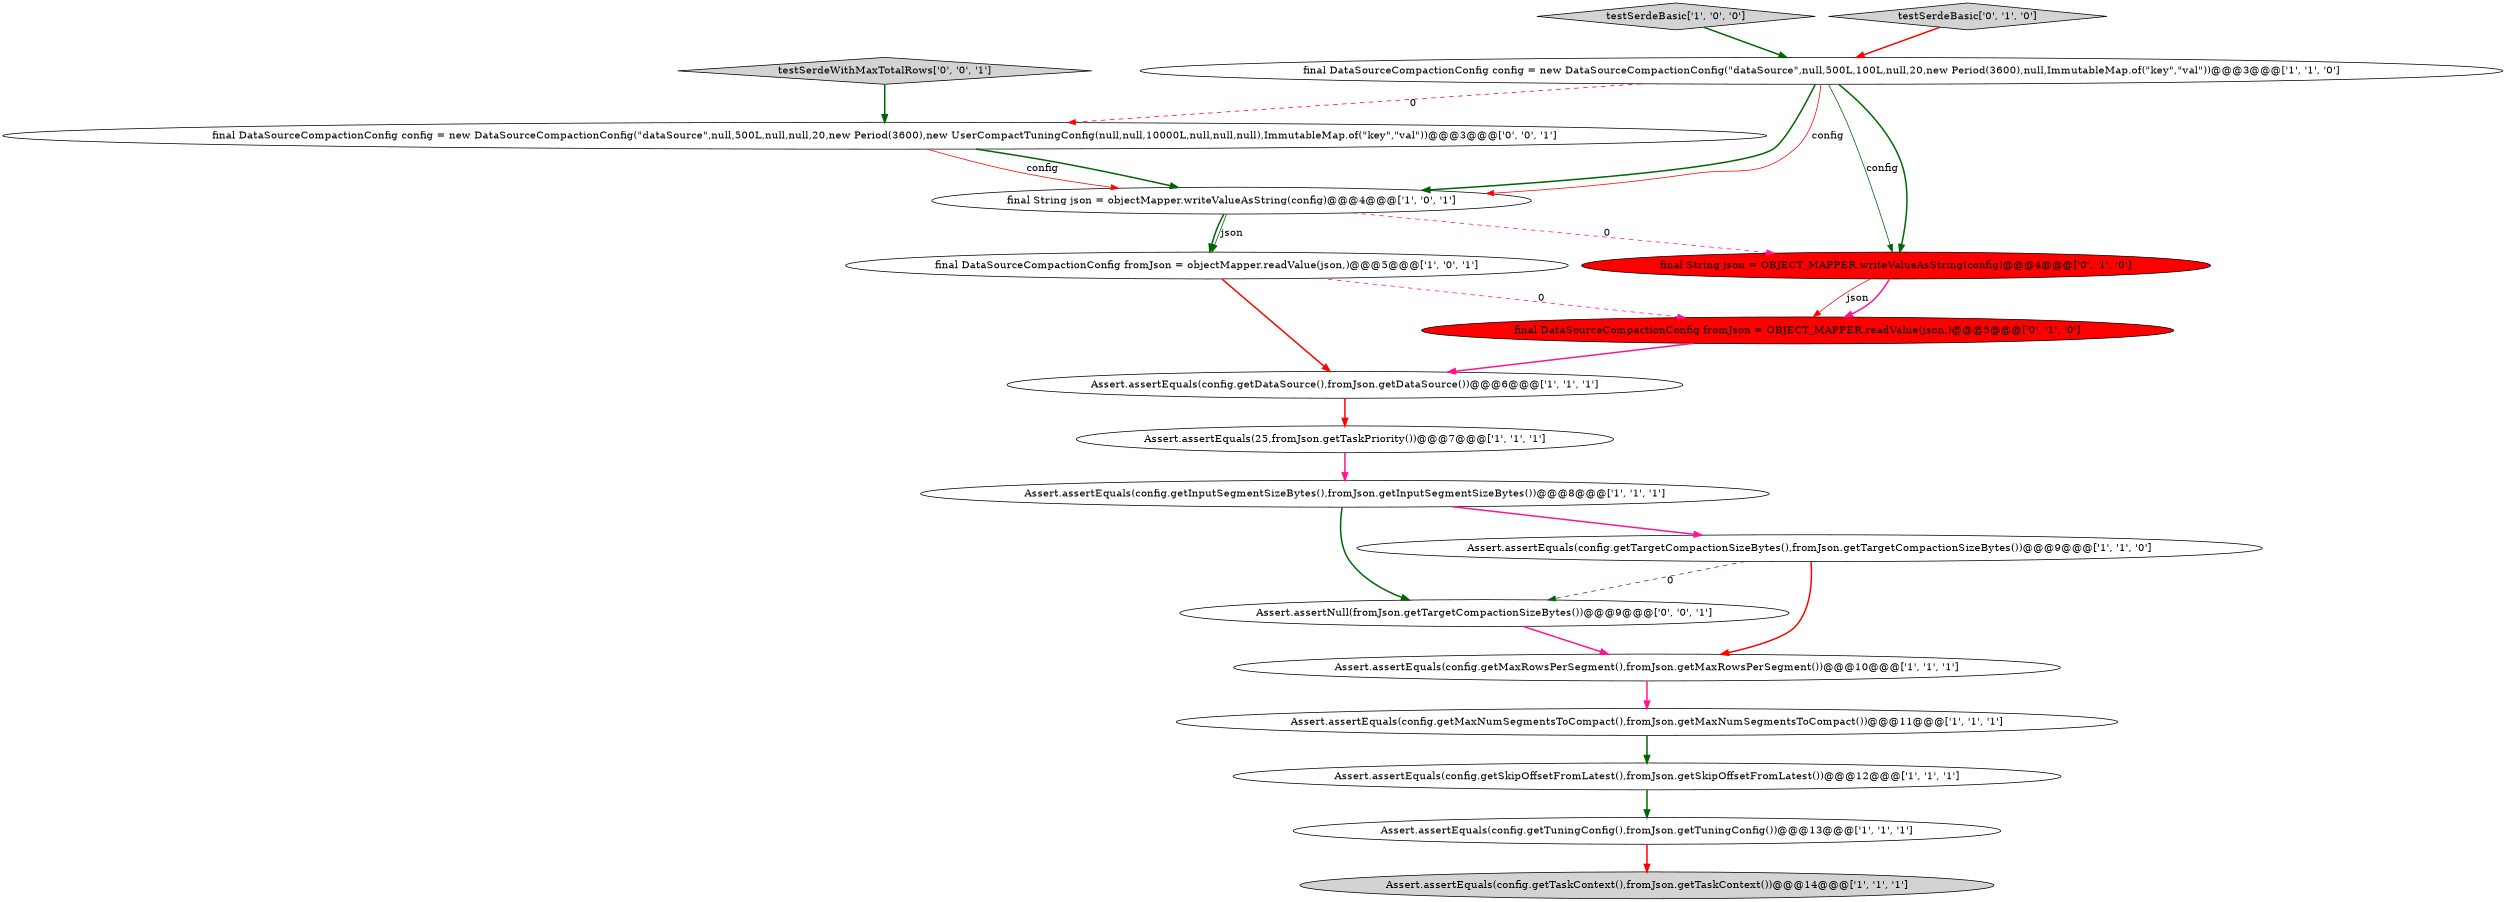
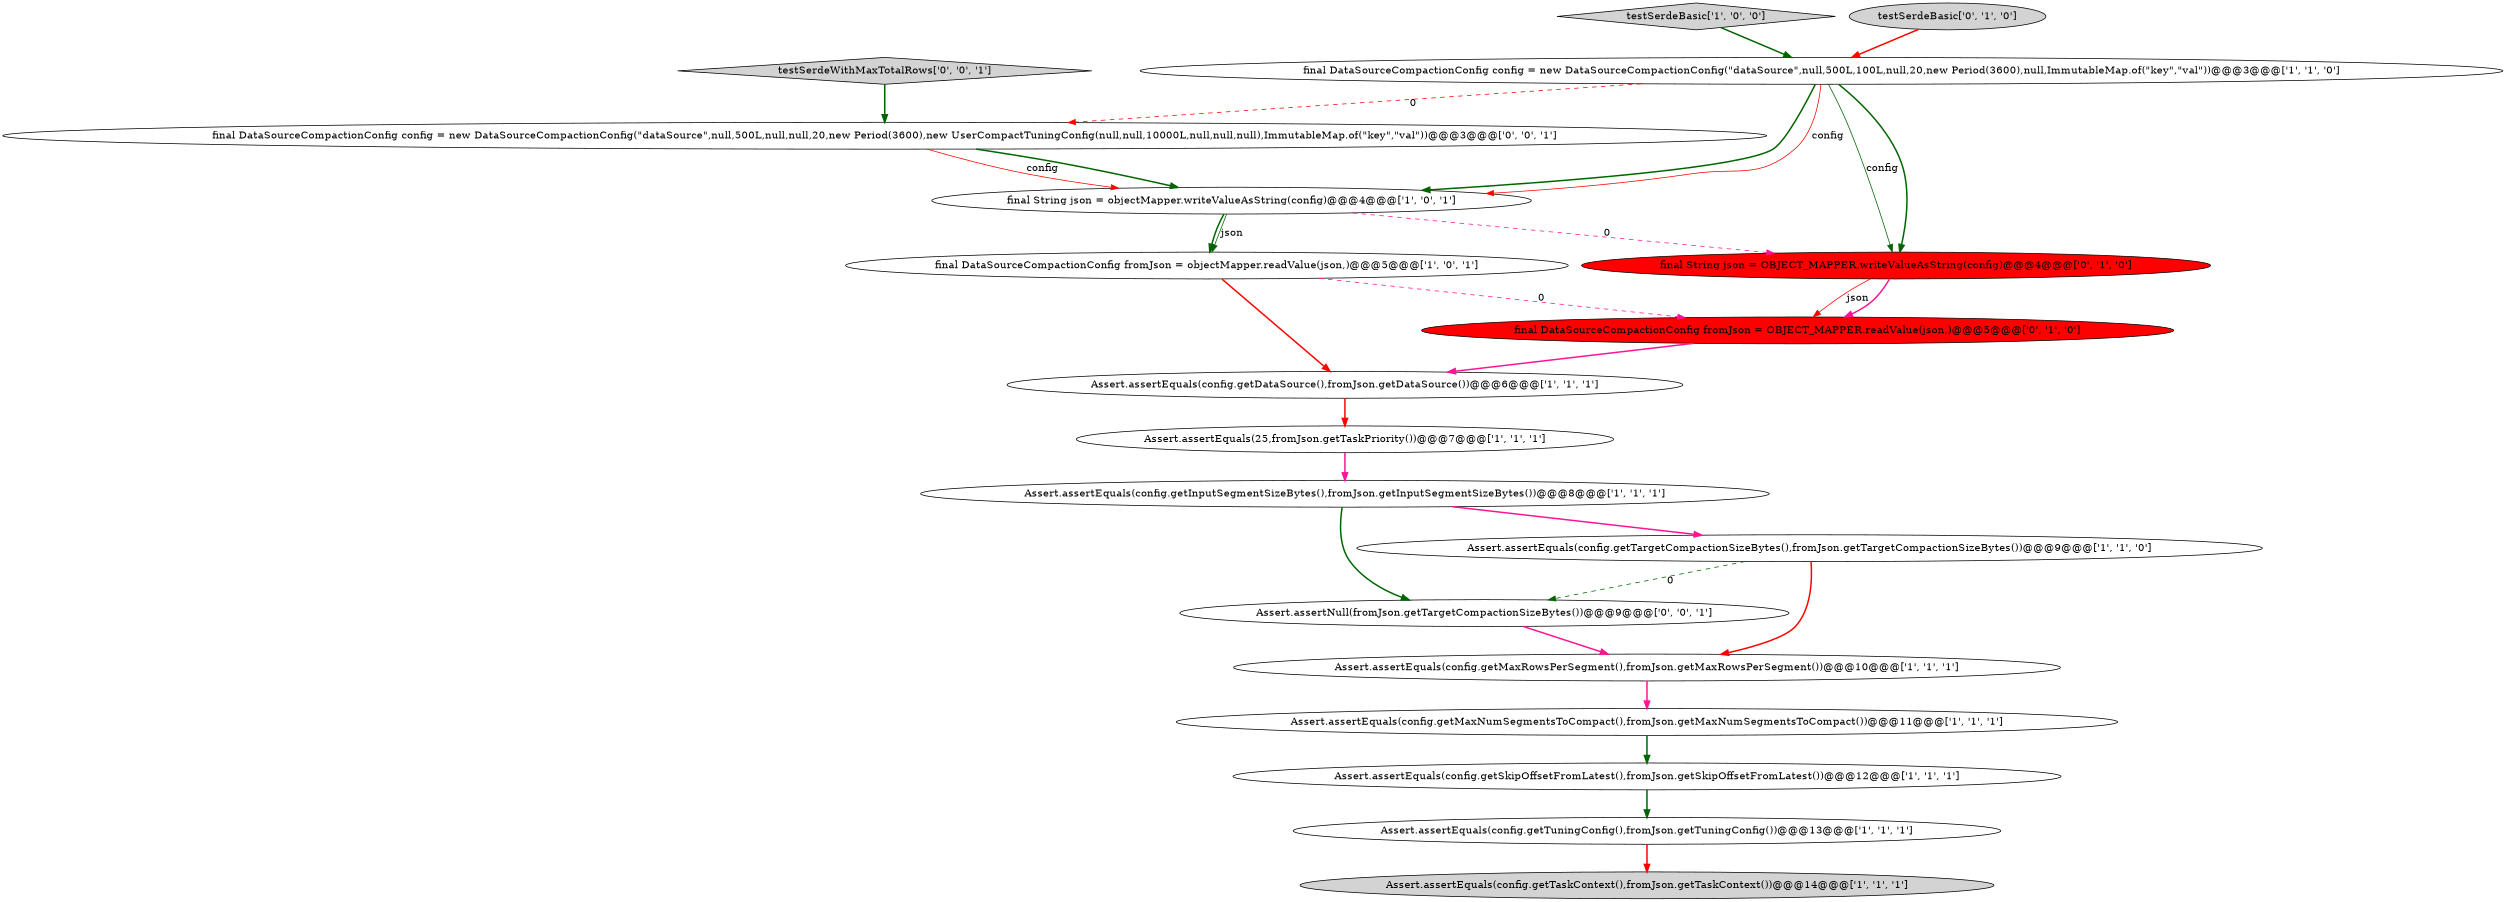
node "testSerdeBasic['0', '1', '0']": shape diamond -> ellipse
